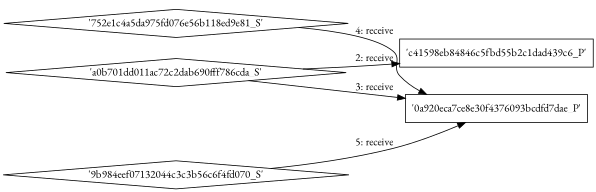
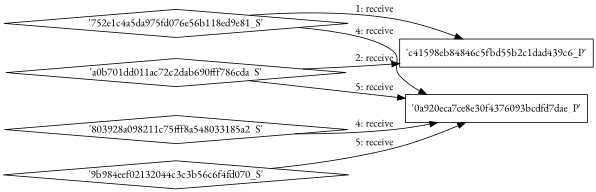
edge "'752e1c4a5da975fd076e56b118ed9e81_S'" -> "'c41598eb84846c5fbd55b2c1dad439c6_P'": added, label "1: receive"
edge "'a0b701dd011ac72c2dab690fff786cda_S'" -> "'0a920eca7ce8e30f4376093bcdfd7dae_P'": label "3: receive" -> "5: receive"
node "'803928a098211c75fff8a548033185a2_S'": added
node "'9b984eef07132044c3c3b56c6f4fd070_S'": label "'9b984eef07132044c3c3b56c6f4fd070_S'" -> "'9b984eef02132044c3c3b56c6f4fd070_S'"
